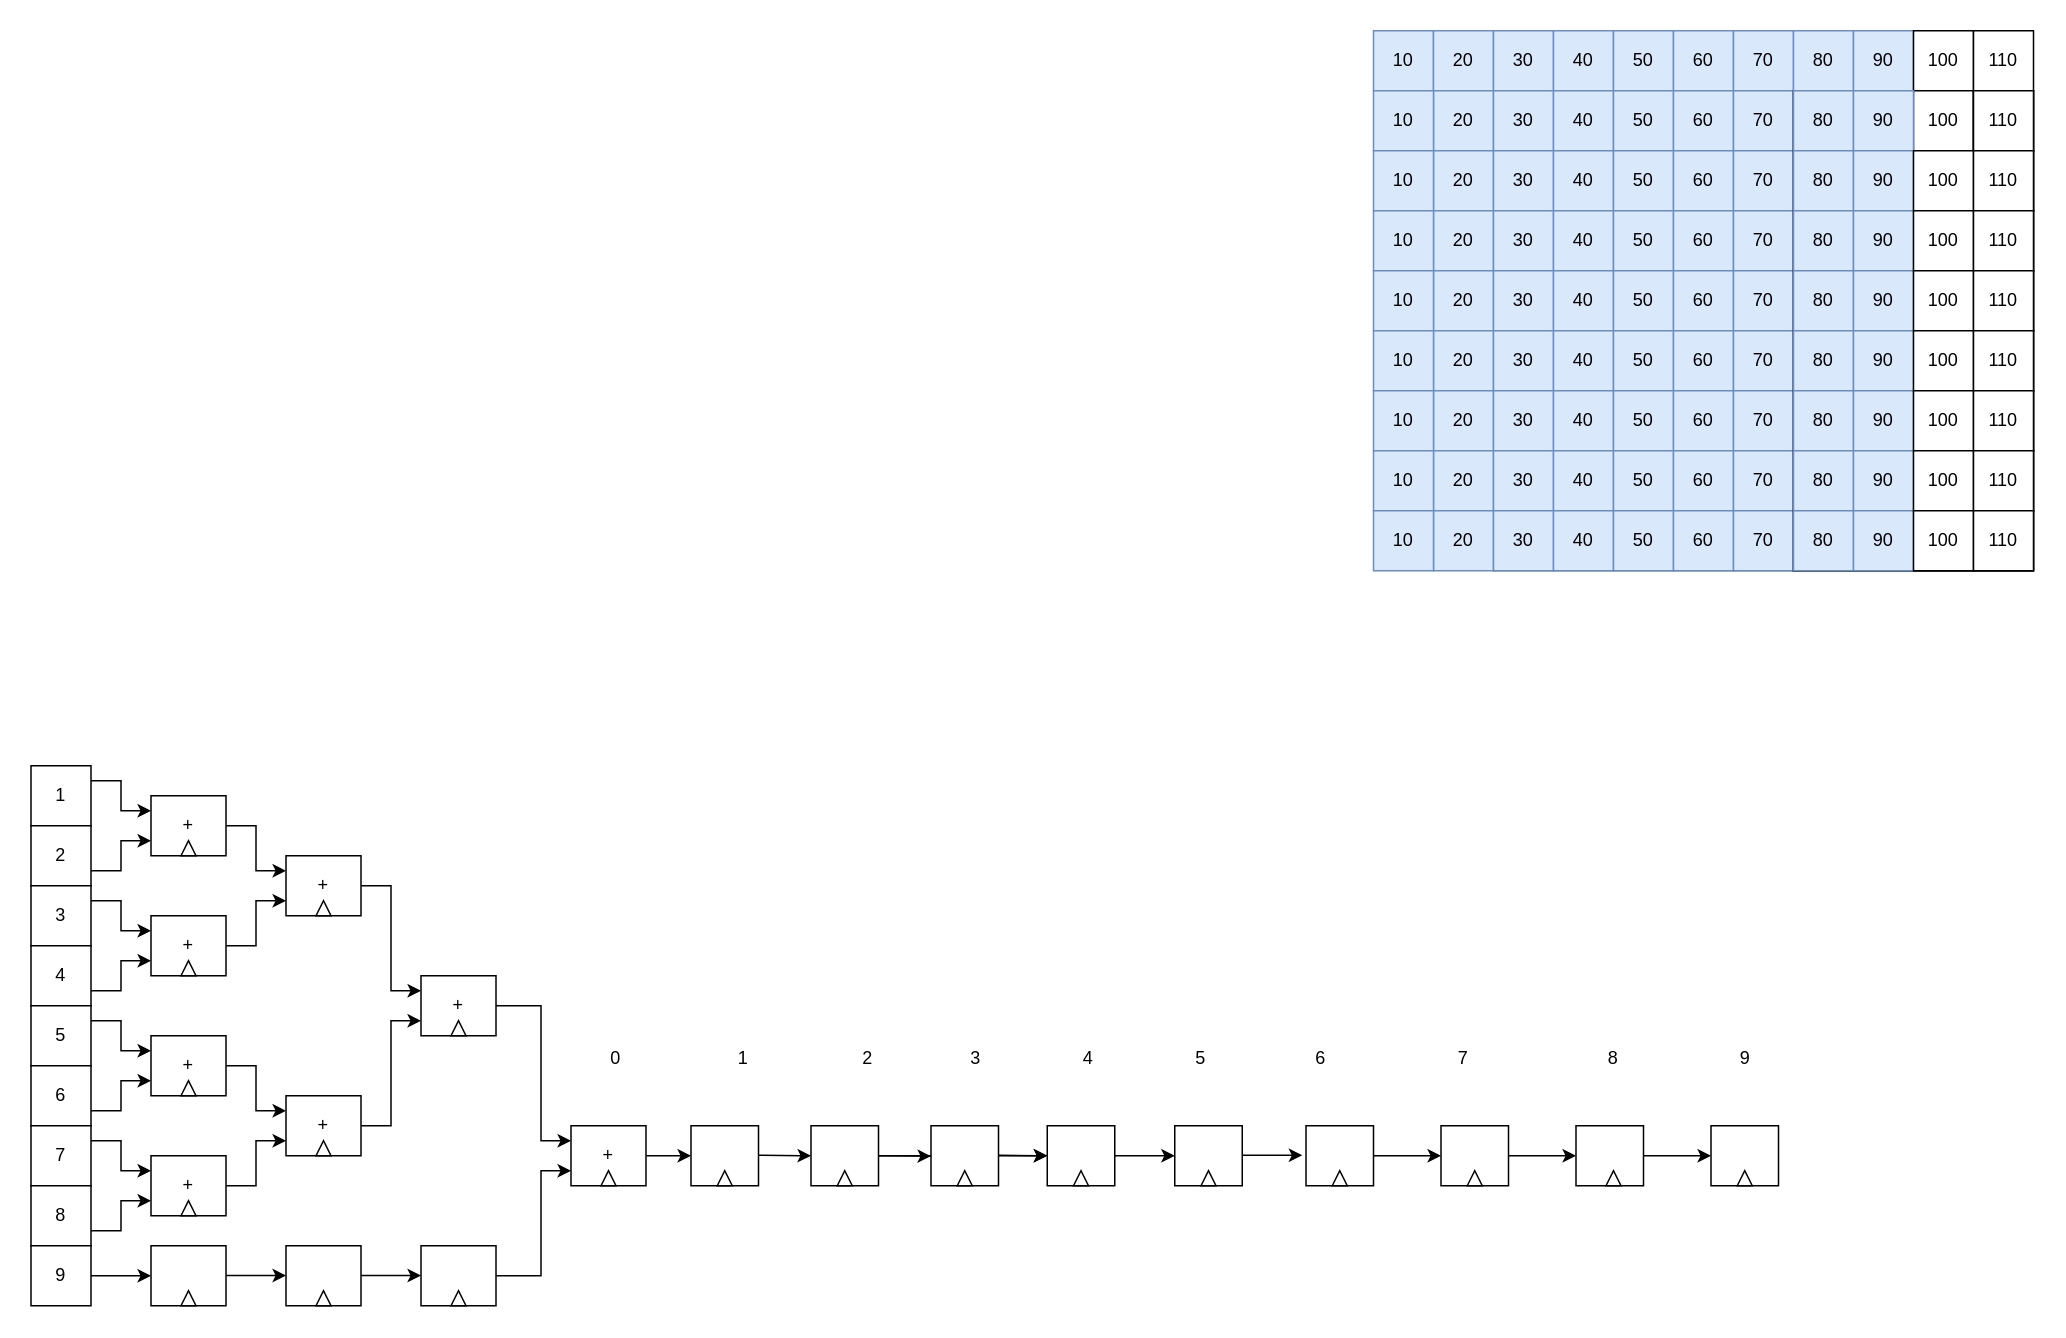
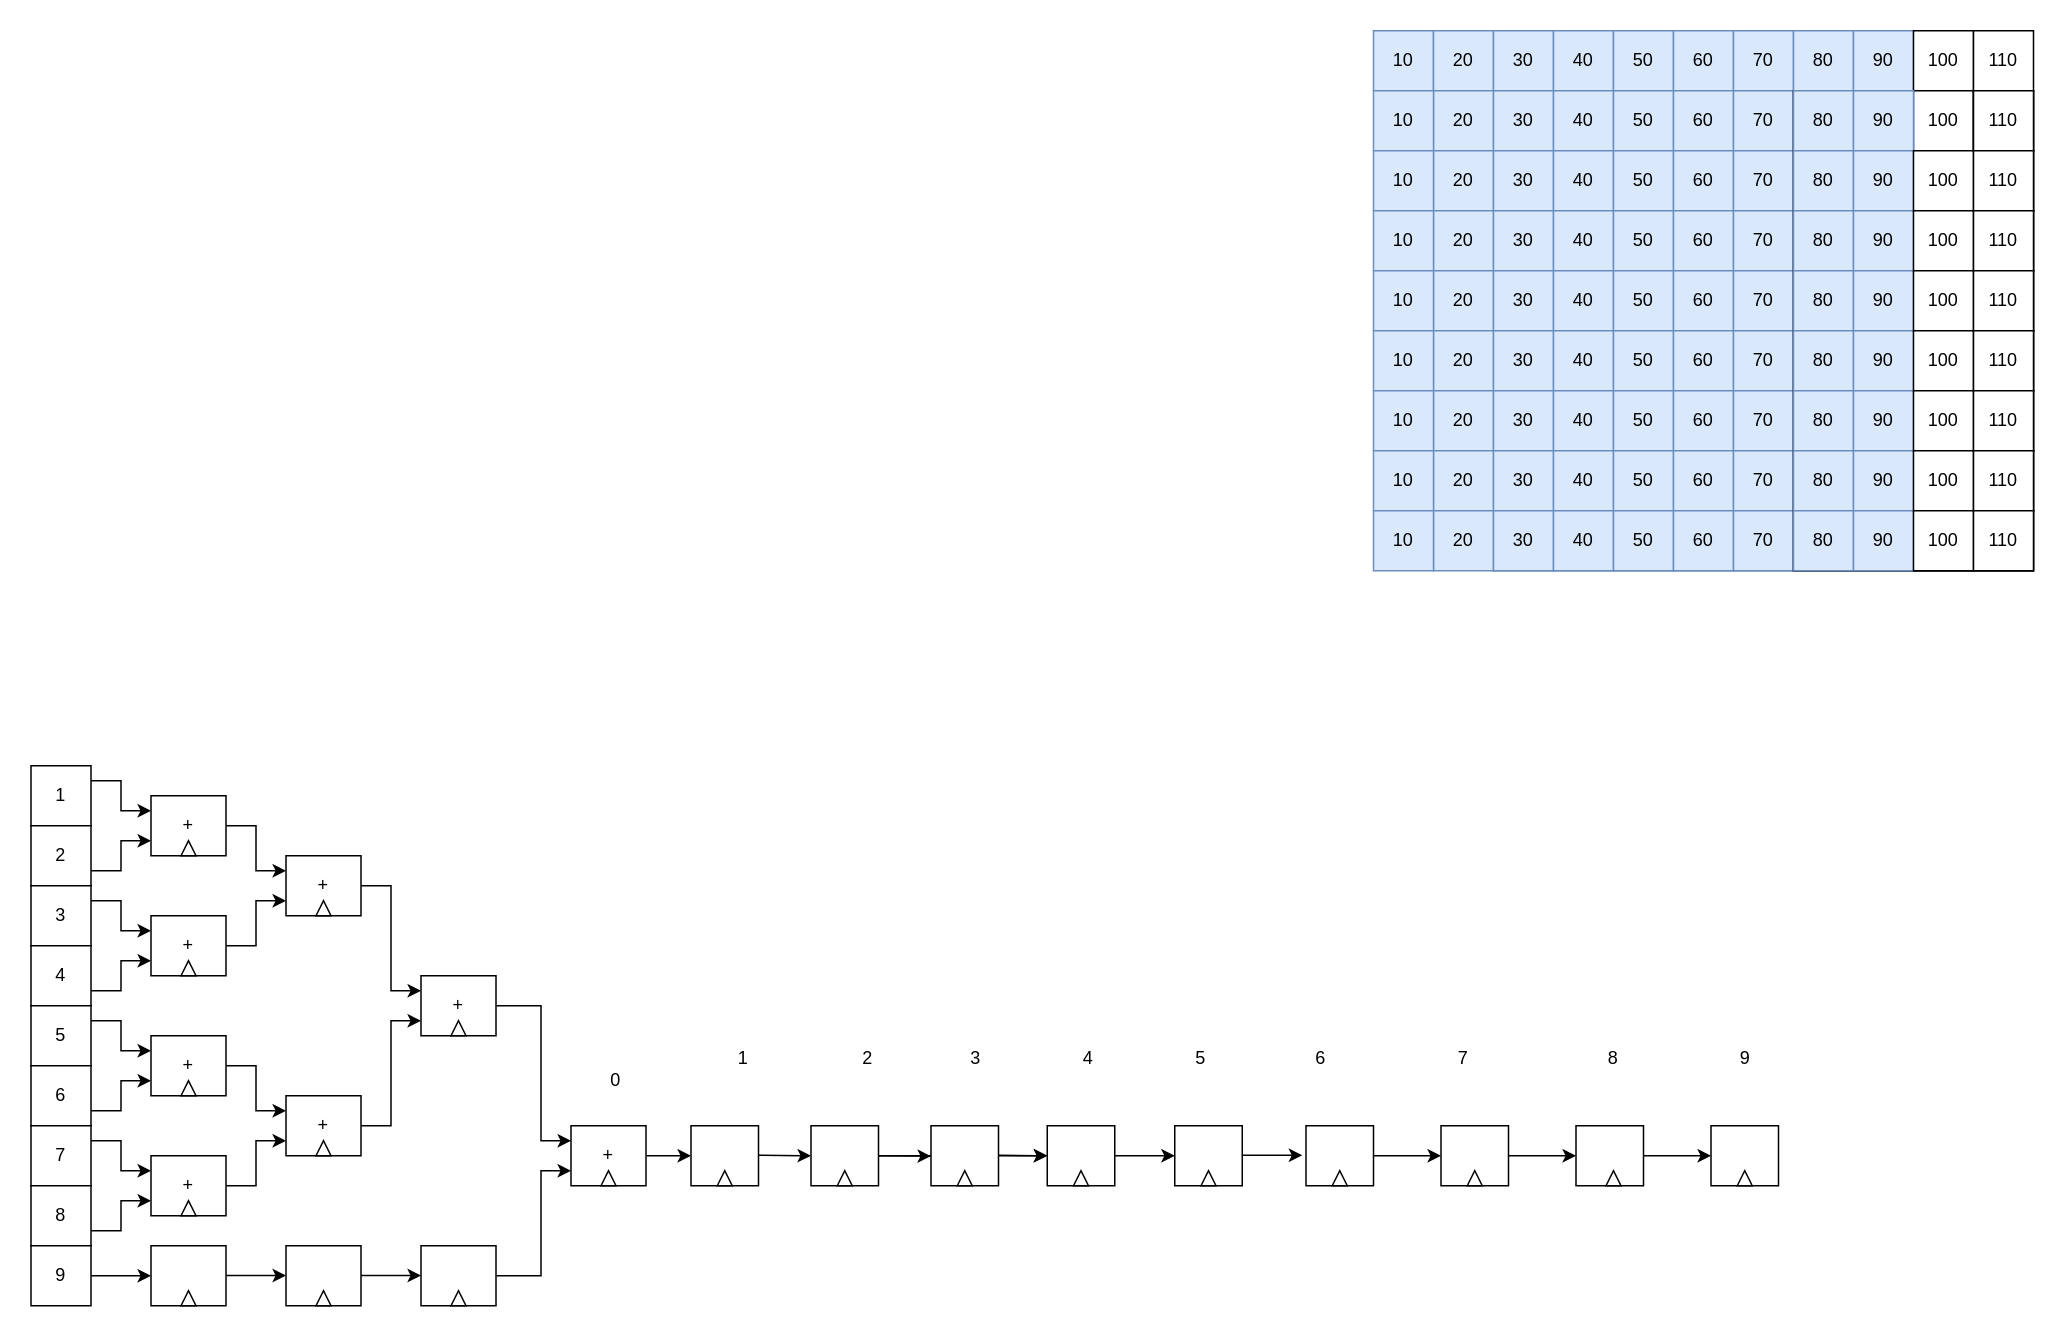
node "0": moved (616, 1058) -> (616, 1081)
